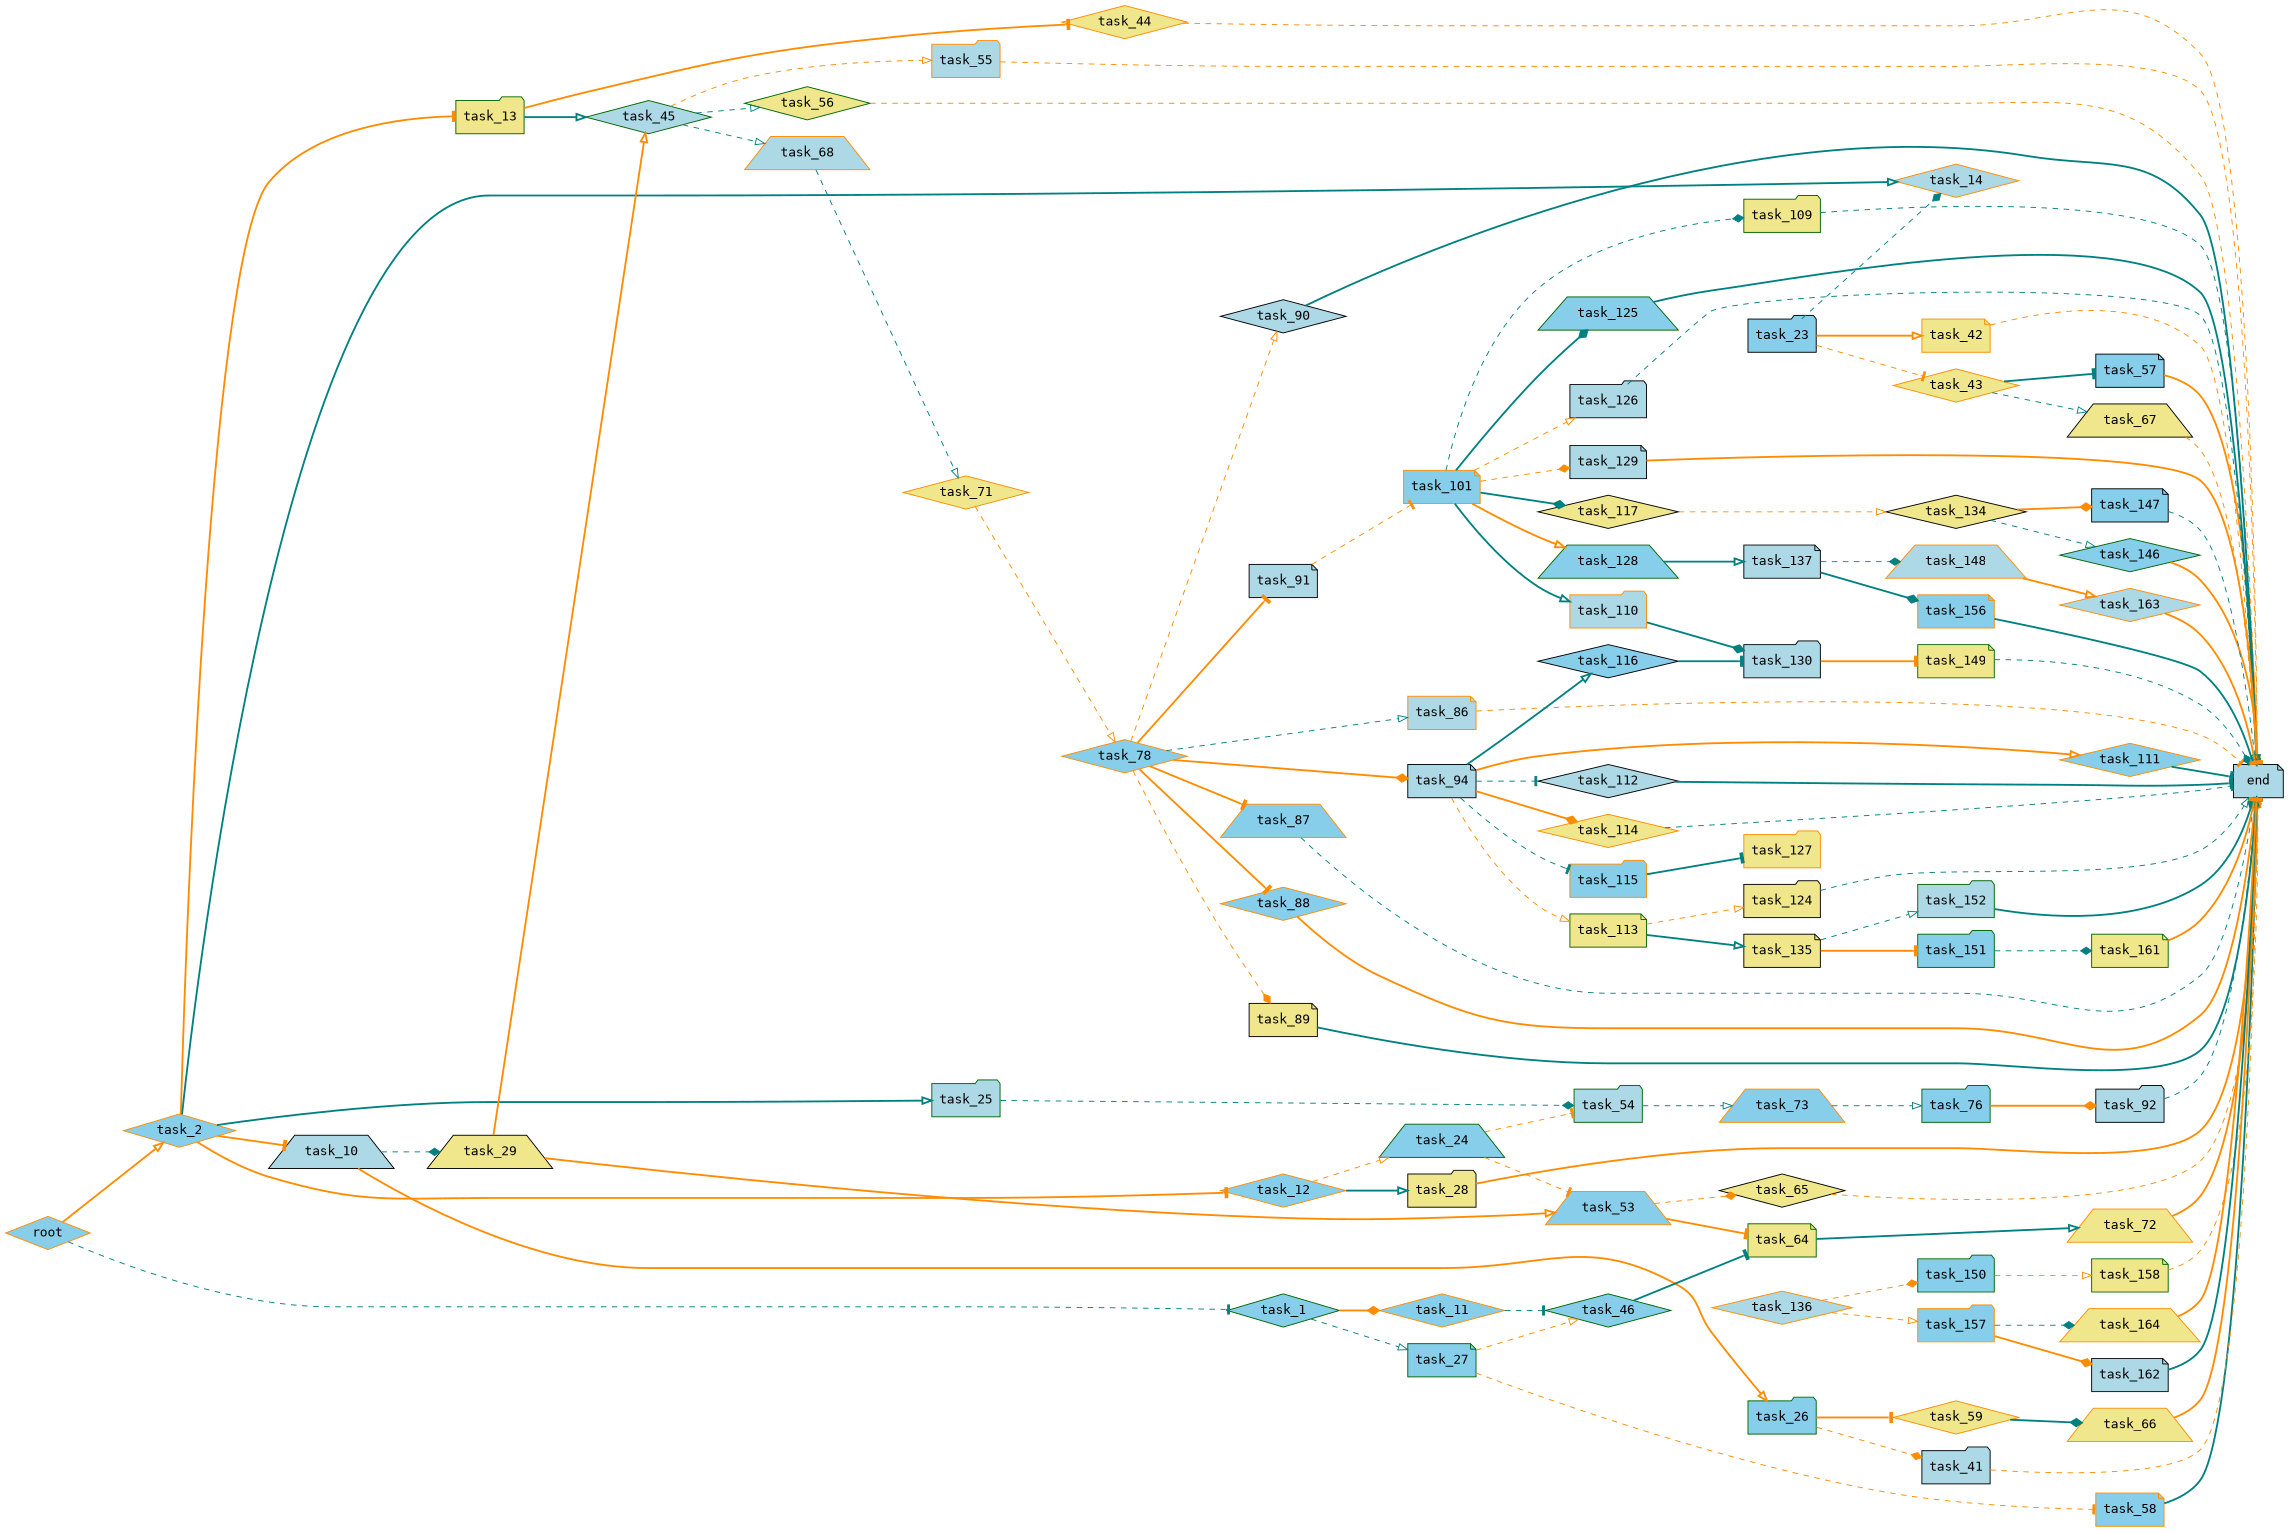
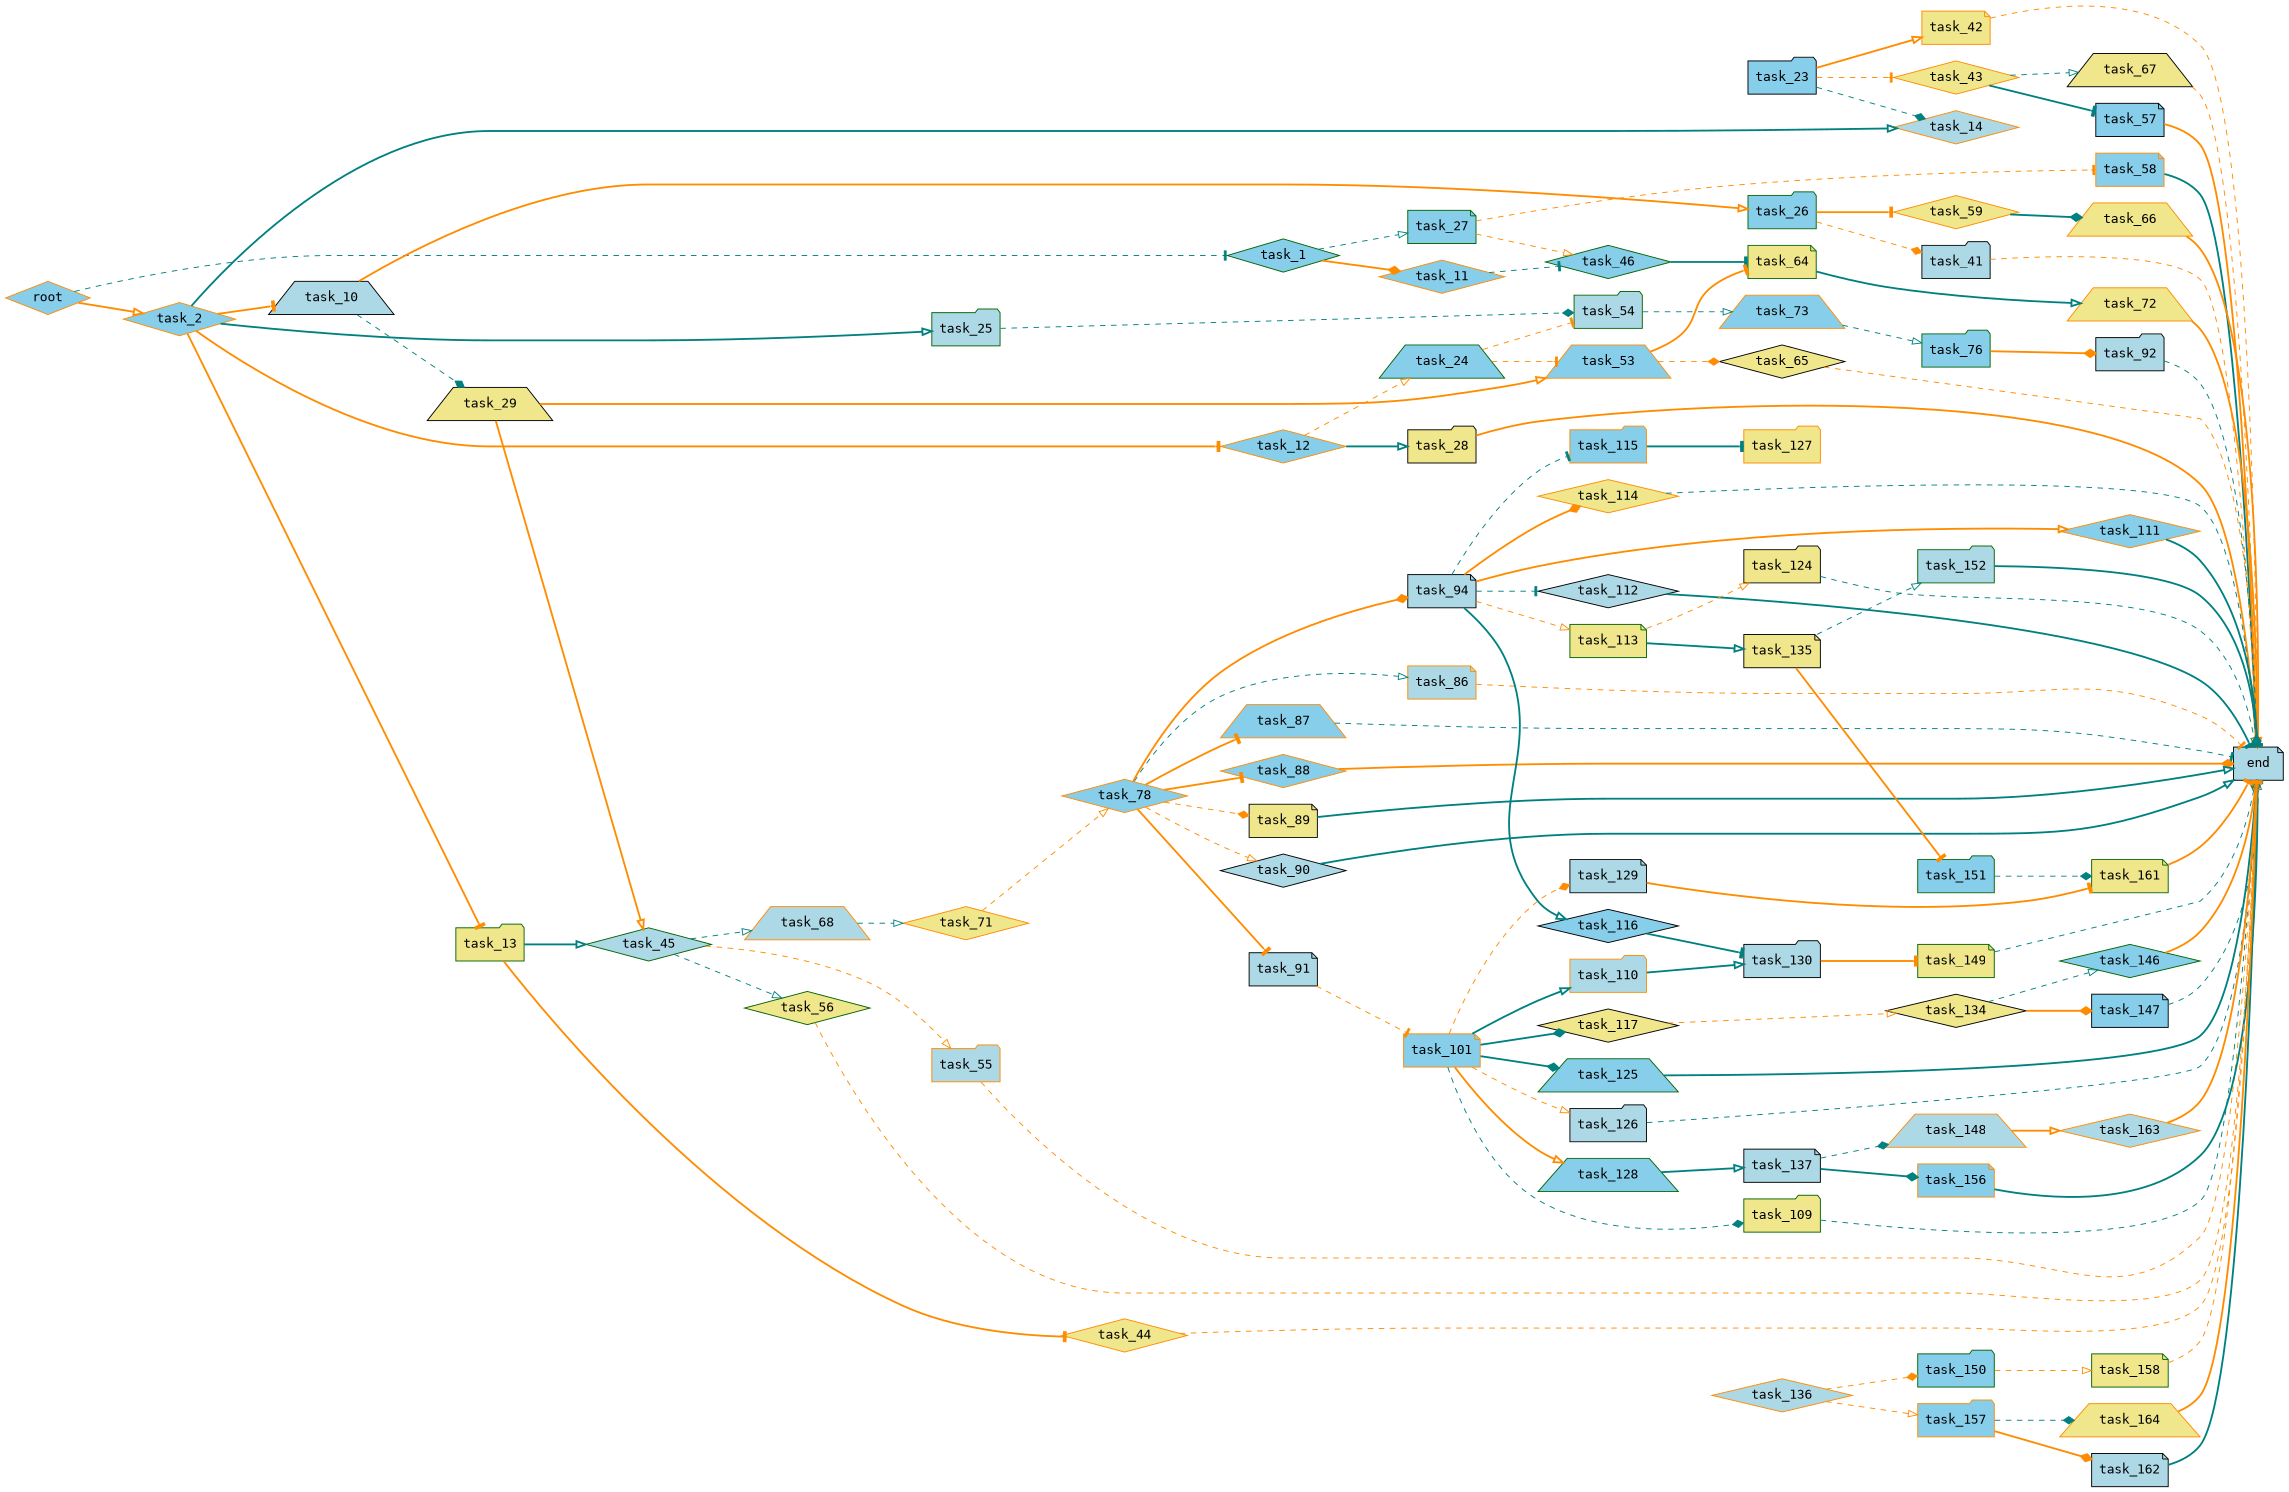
edge "task_129" -> "end": now "task_129" -> "task_161"
edge "task_110" -> "task_130": arrowhead diamond -> onormal
